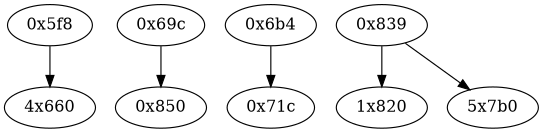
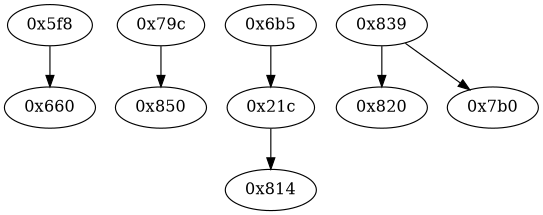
node "0x69c": label "0x69c" -> "0x79c"
node "0x6b4": label "0x6b4" -> "0x6b5"
node "4x660": label "4x660" -> "0x660"
node "0x71c": label "0x71c" -> "0x21c"
node "1x820": label "1x820" -> "0x820"
node "5x7b0": label "5x7b0" -> "0x7b0"
node "0x814": added
